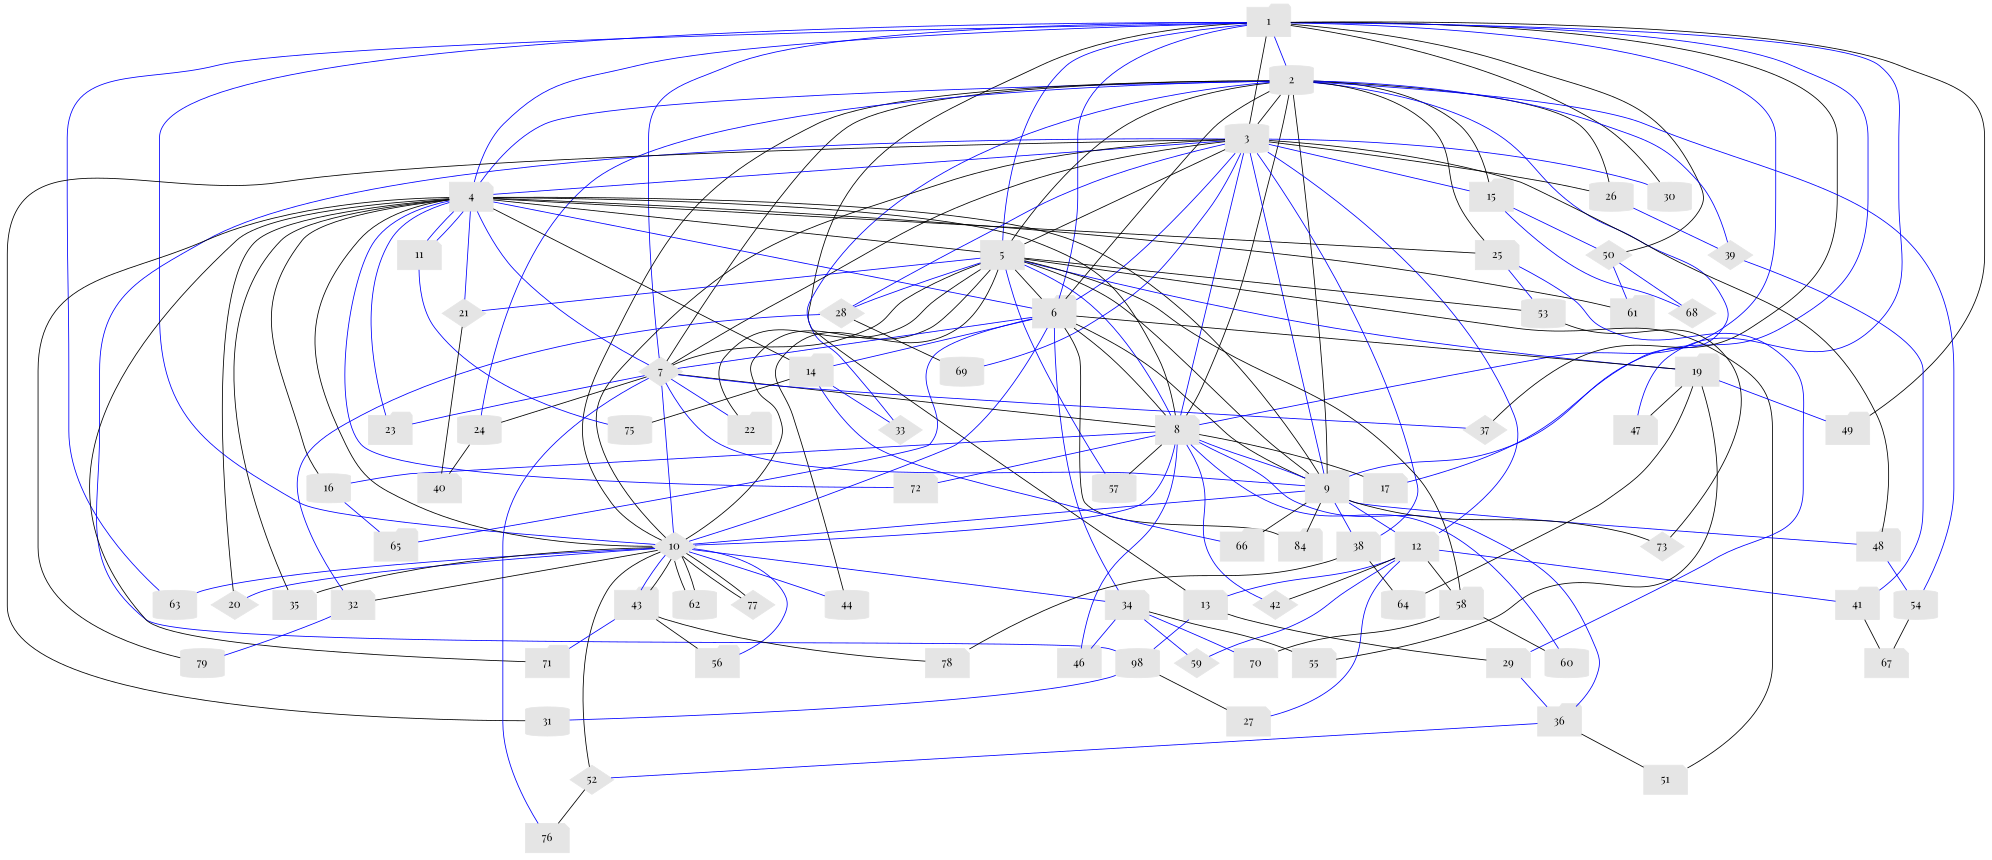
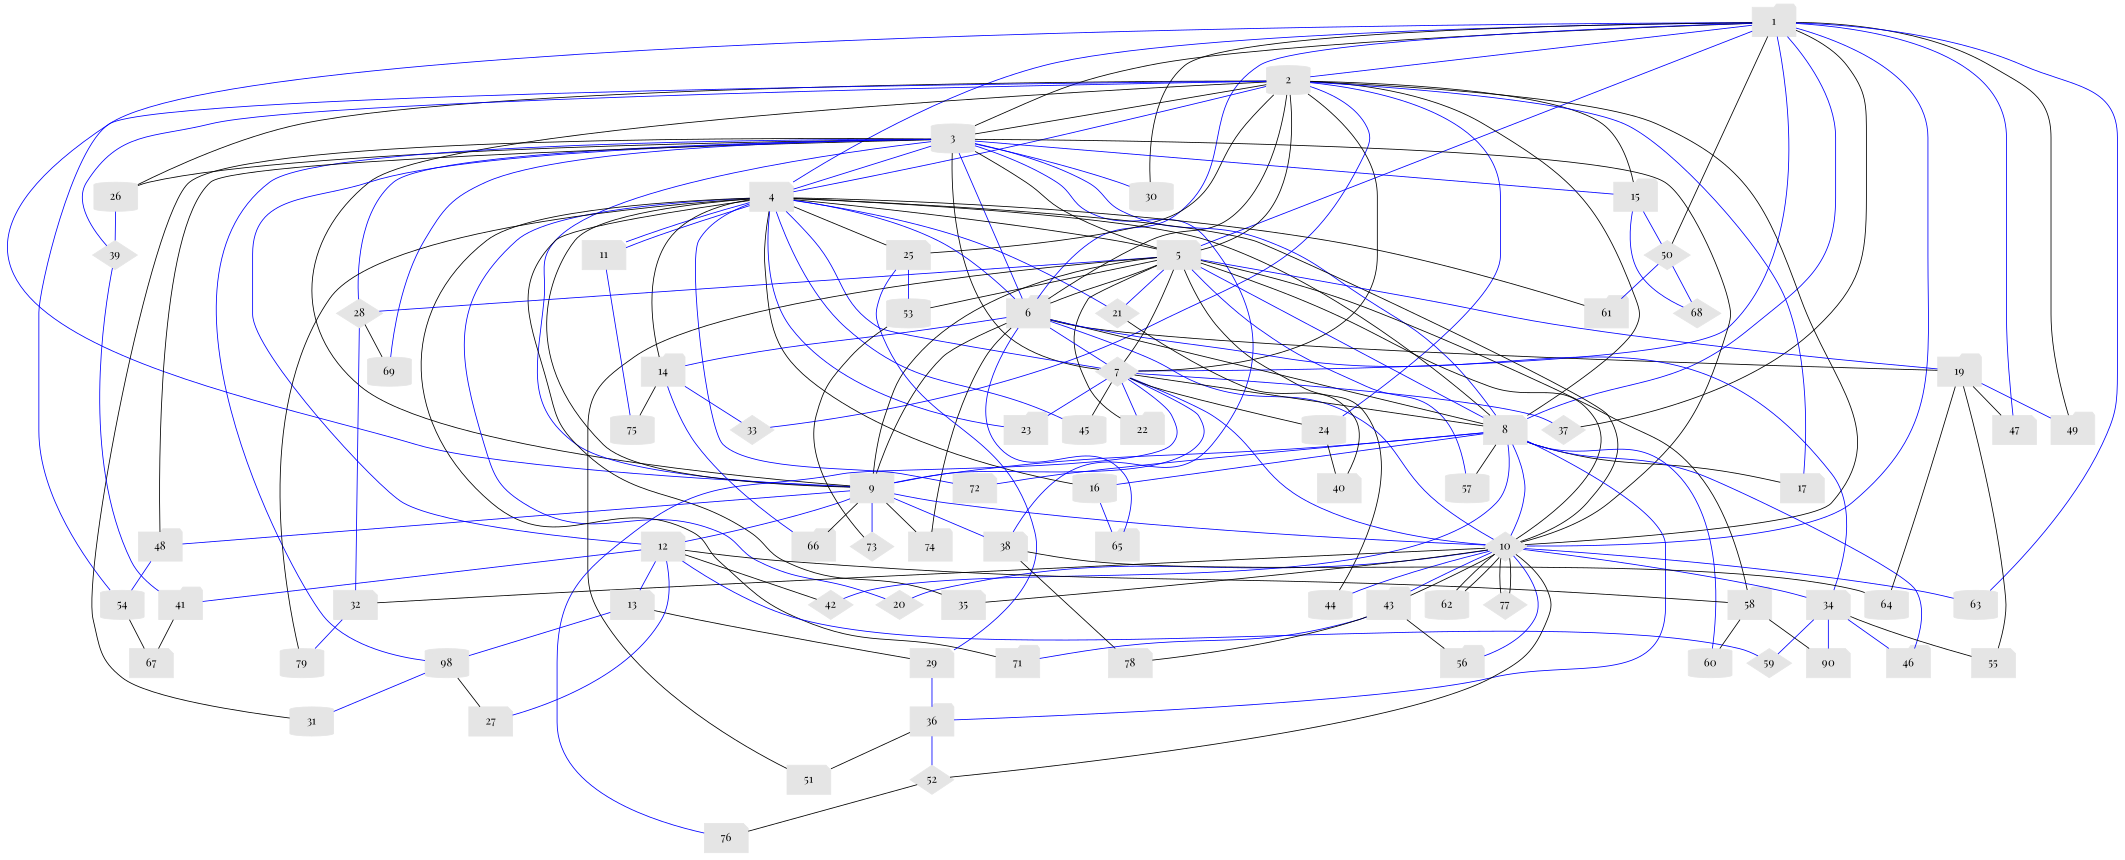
edge "1" -- "13": removed
edge "4" -- "20": color black -> blue
node "45": added
edge "9" -- "73": color black -> blue
node "84": label "84" -> "74"
node "70": label "70" -> "90"
